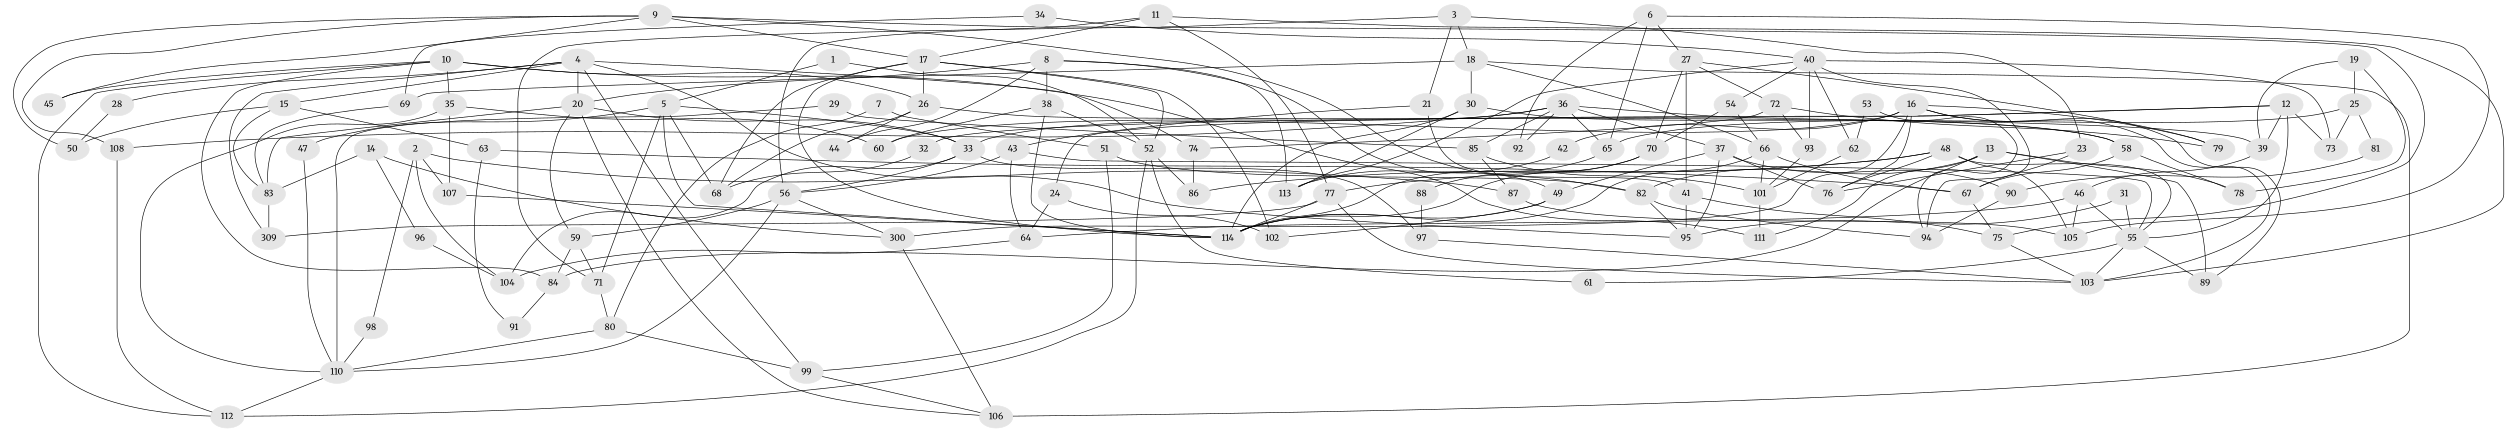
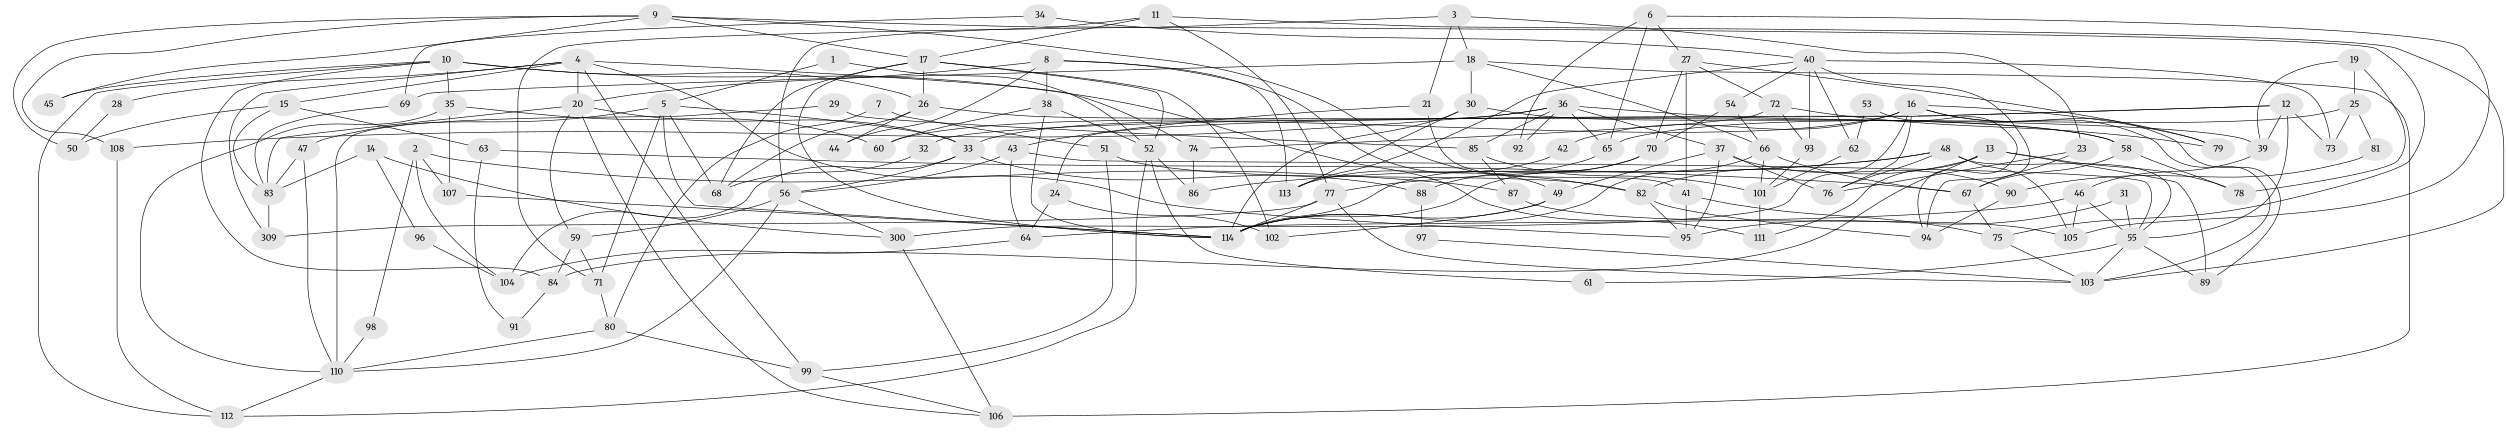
edge "33" -- "97": now "33" -- "88"
edge "47" -- "83": added
